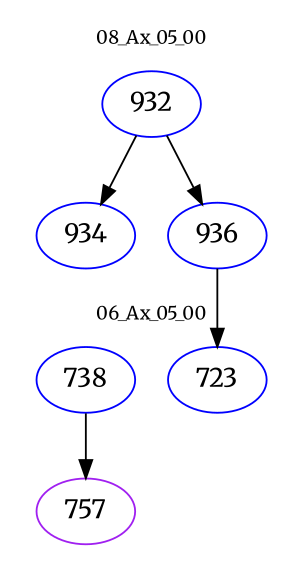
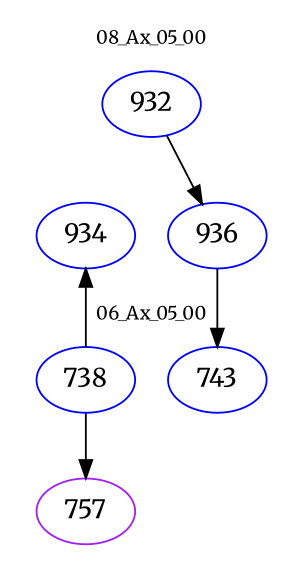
edge "932" -> "934": now "738" -> "934"
node "723": label "723" -> "743"
